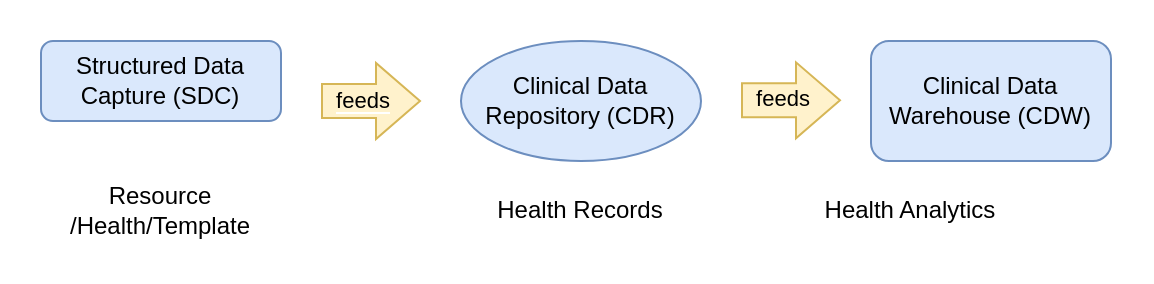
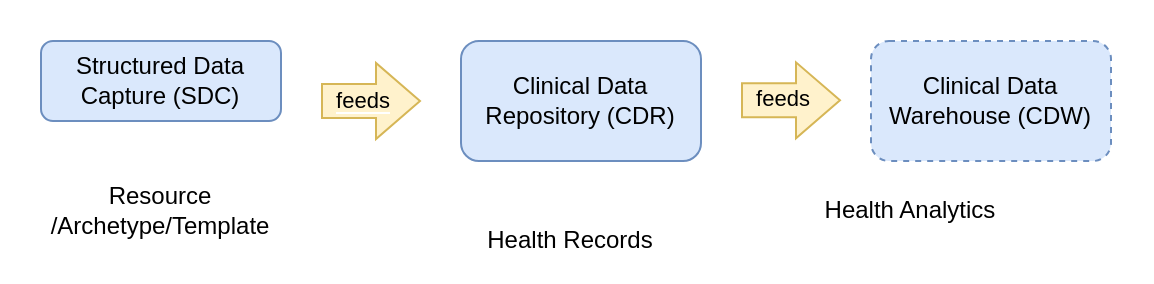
node "Clinical Data Repository (CDR)": shape ellipse -> rounded rectangle
node "Clinical Data Warehouse (CDW)": style solid -> dashed
node "Resource /Health/Template": label "Resource /Health/Template" -> "Resource /Archetype/Template"
node "Health Records": moved (581, 211) -> (571, 241)
